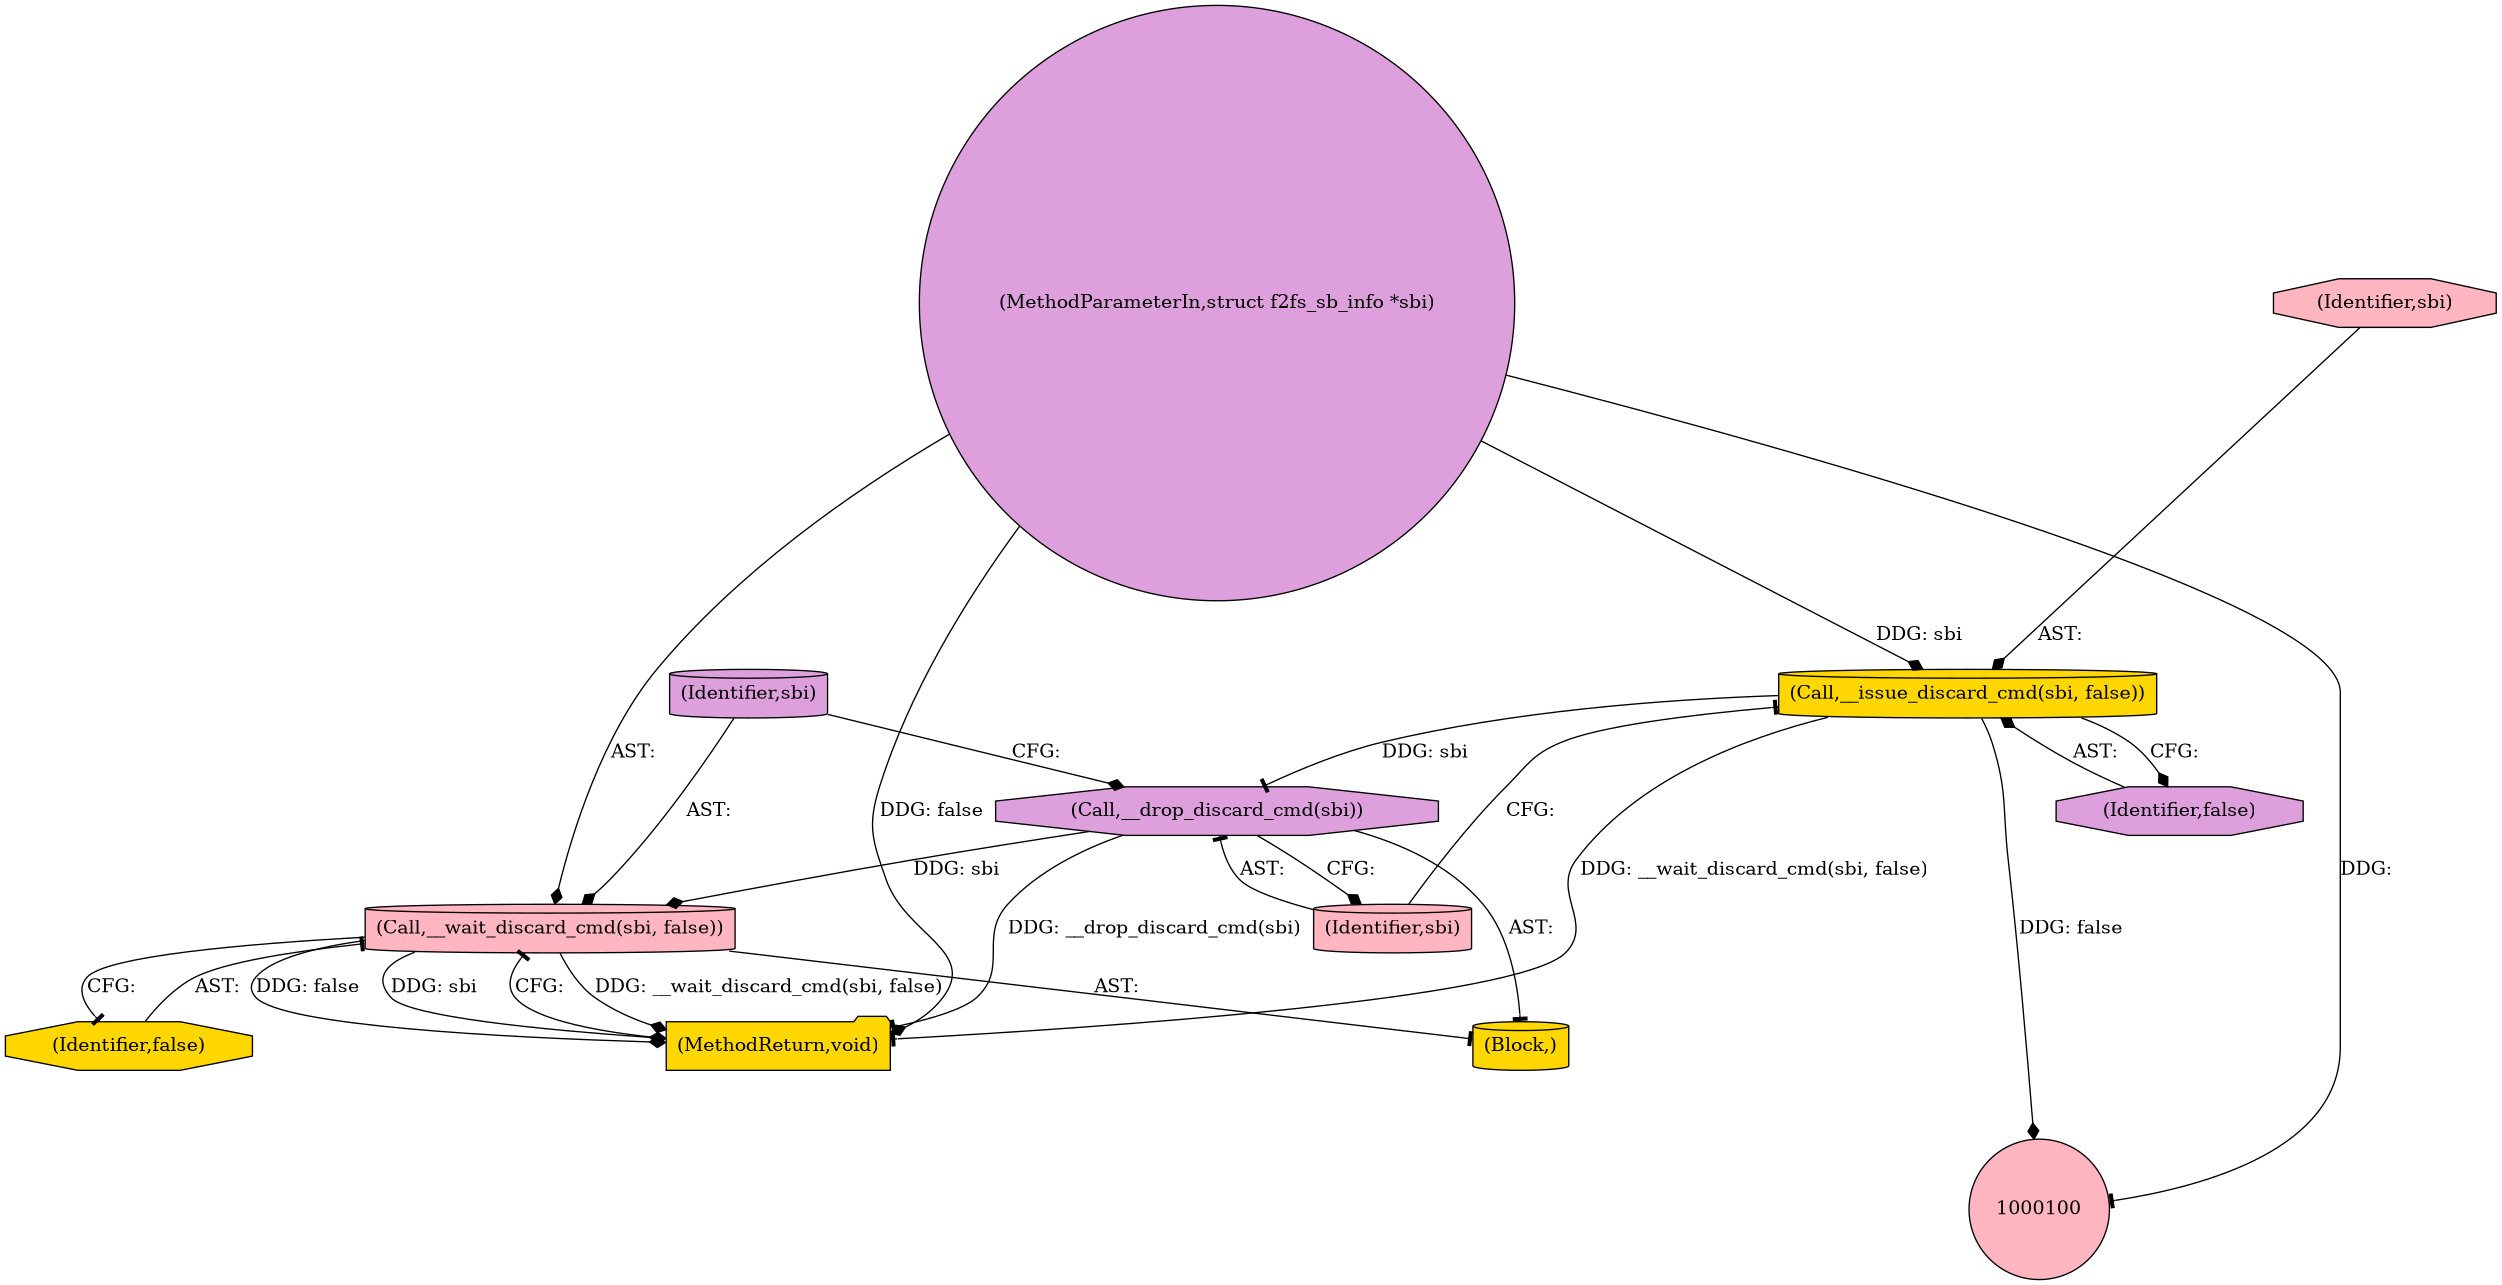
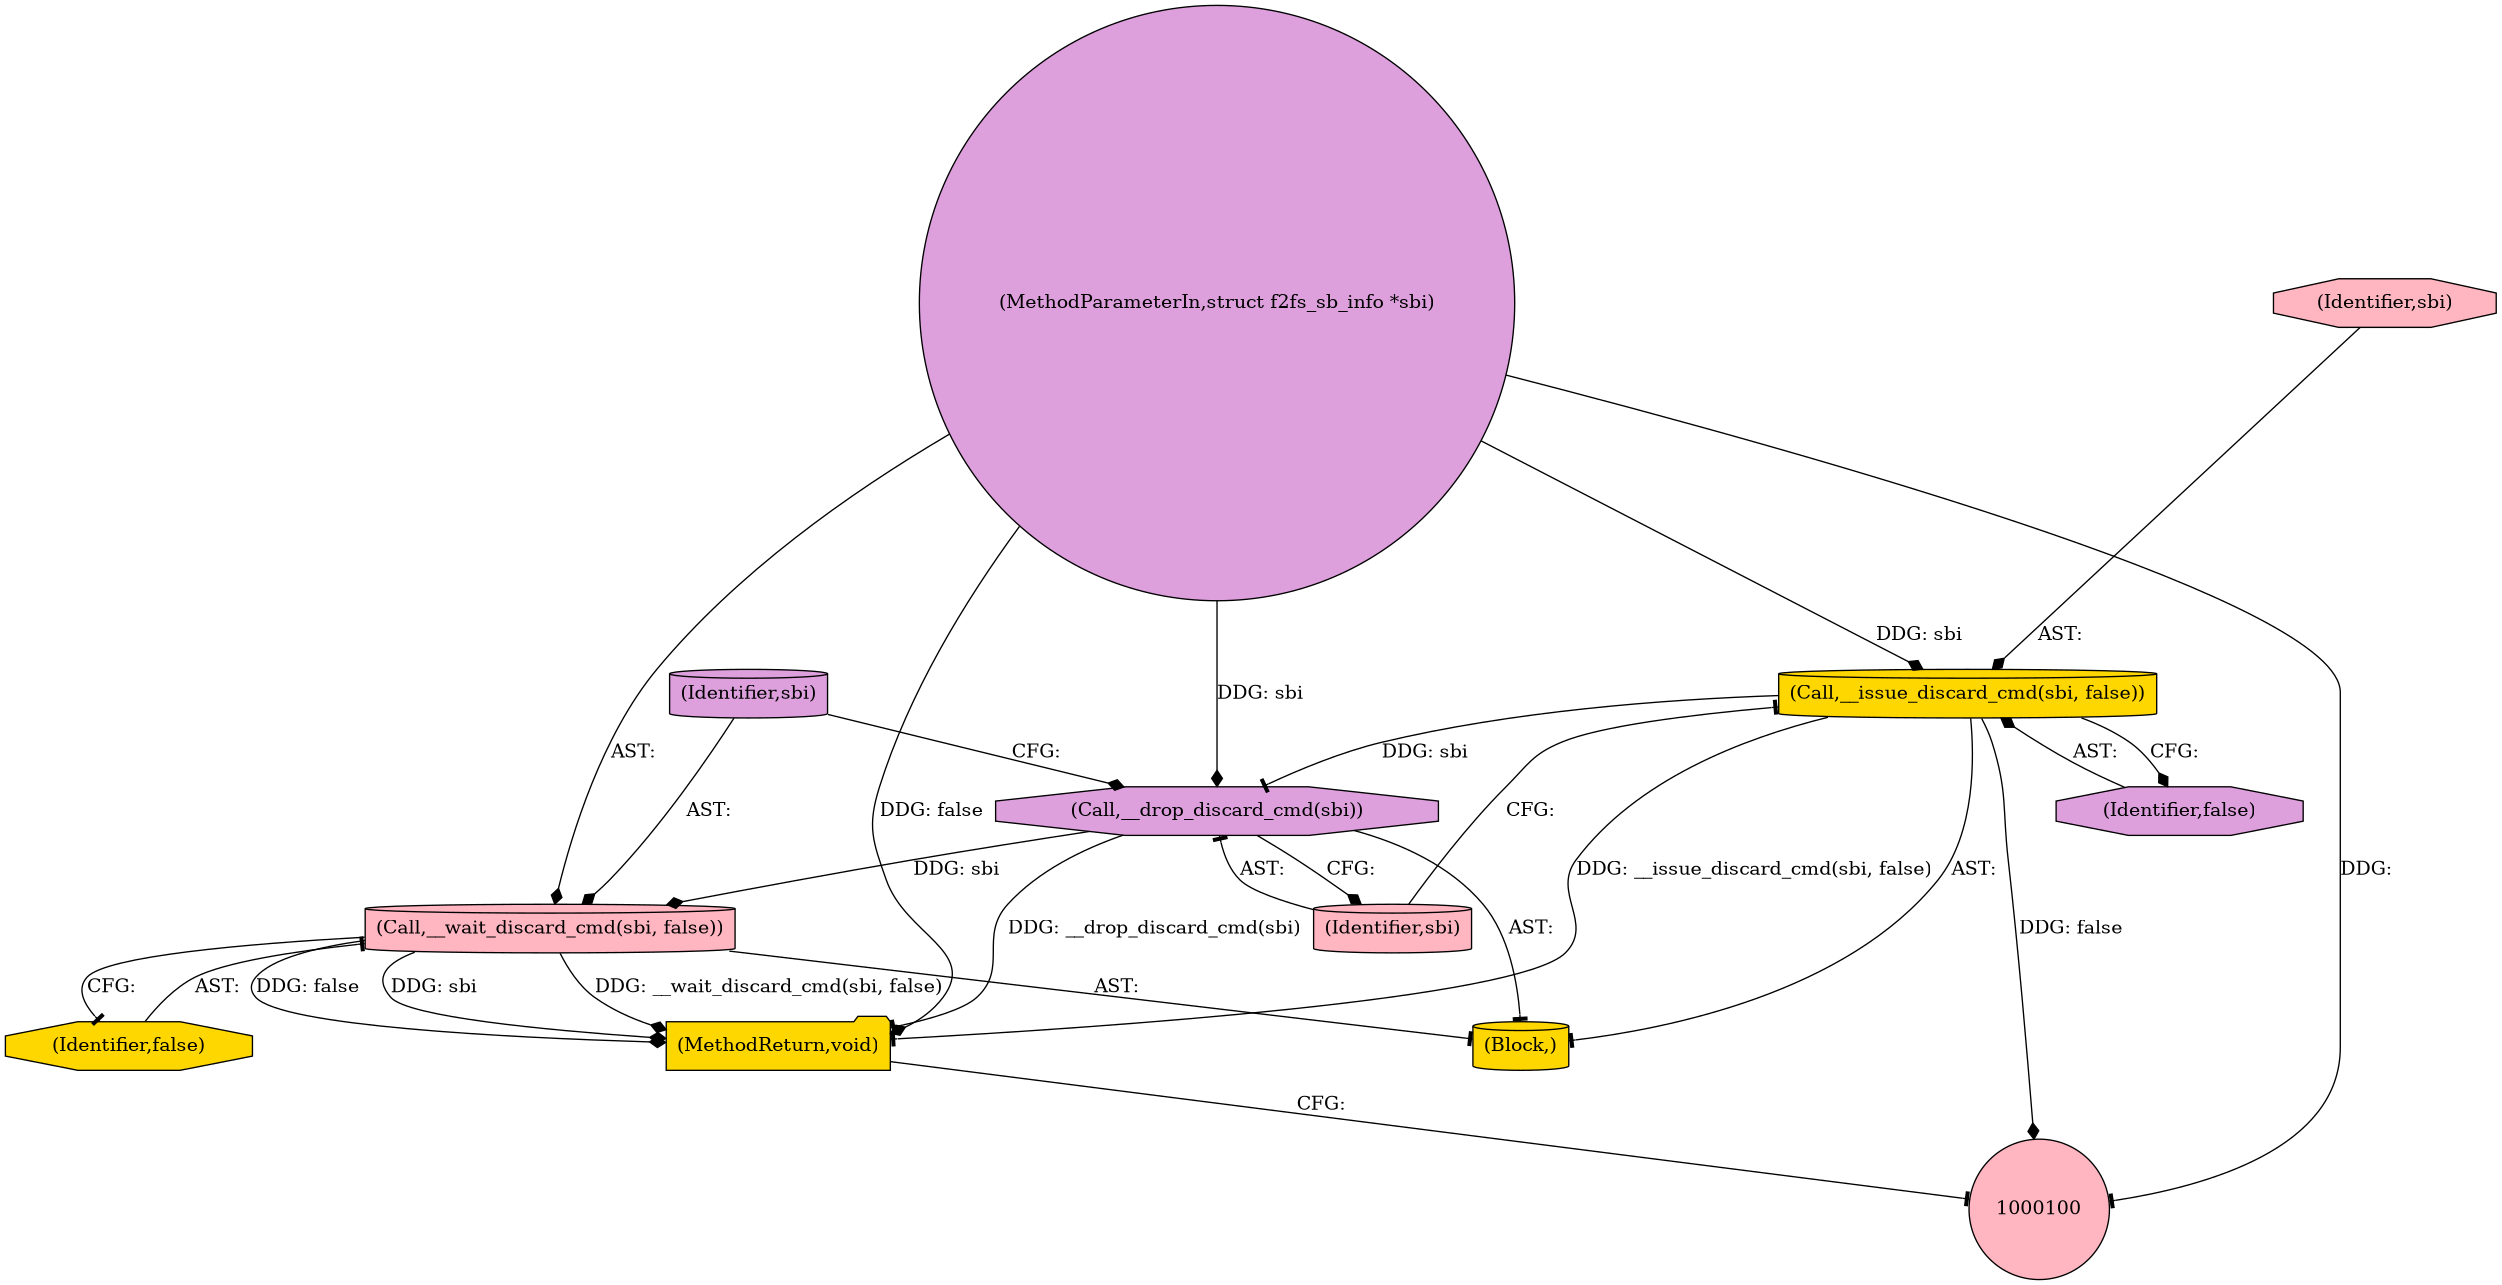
edge "(MethodParameterIn,struct f2fs_sb_info *sbi)" -> "(Call,__drop_discard_cmd(sbi))": added, label "DDG: sbi"
edge "(Call,__issue_discard_cmd(sbi, false))" -> "(MethodReturn,void)": label "DDG: __wait_discard_cmd(sbi, false)" -> "DDG: __issue_discard_cmd(sbi, false)"
edge "(Call,__issue_discard_cmd(sbi, false))" -> "(Block,)": added, label "AST:"
edge "(MethodReturn,void)" -> "(Call,__wait_discard_cmd(sbi, false))": now "(MethodReturn,void)" -> "1000100"
